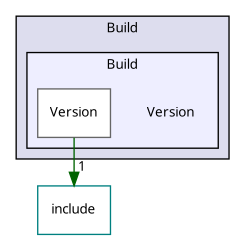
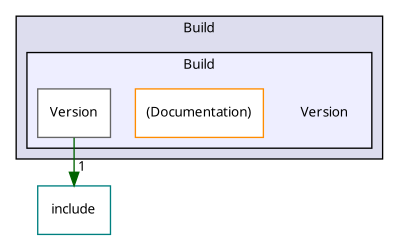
node "(Documentation)": added
